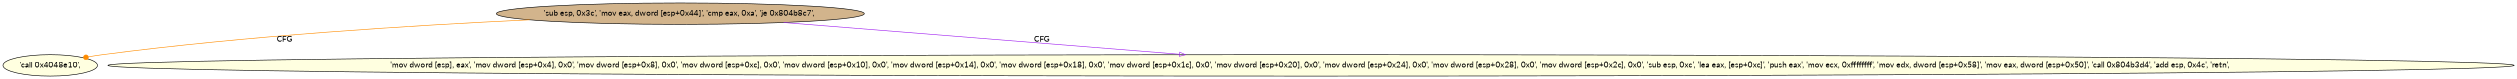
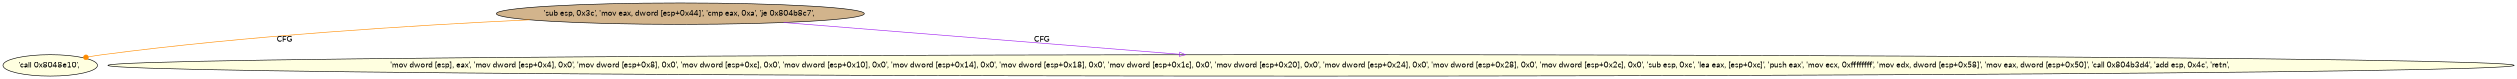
node "'call 0x4048e10',": label "'call 0x4048e10'," -> "'call 0x8048e10',"
